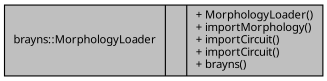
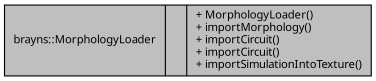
node "brayns::MorphologyLoader": text "+ brayns()" -> "+ importSimulationIntoTexture()"
